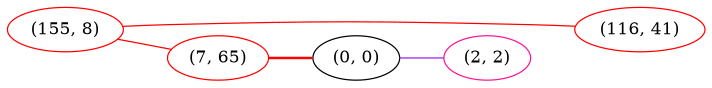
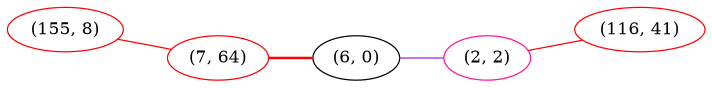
edge "(155, 8)" -- "(116, 41)": now "(2, 2)" -- "(116, 41)"
node "(7, 65)": label "(7, 65)" -> "(7, 64)"
node "(0, 0)": label "(0, 0)" -> "(6, 0)"
